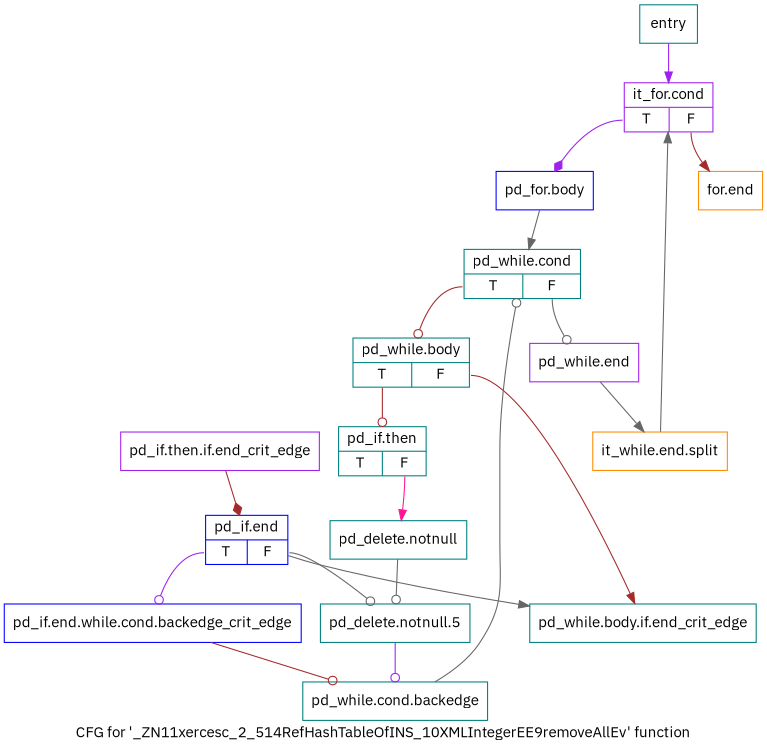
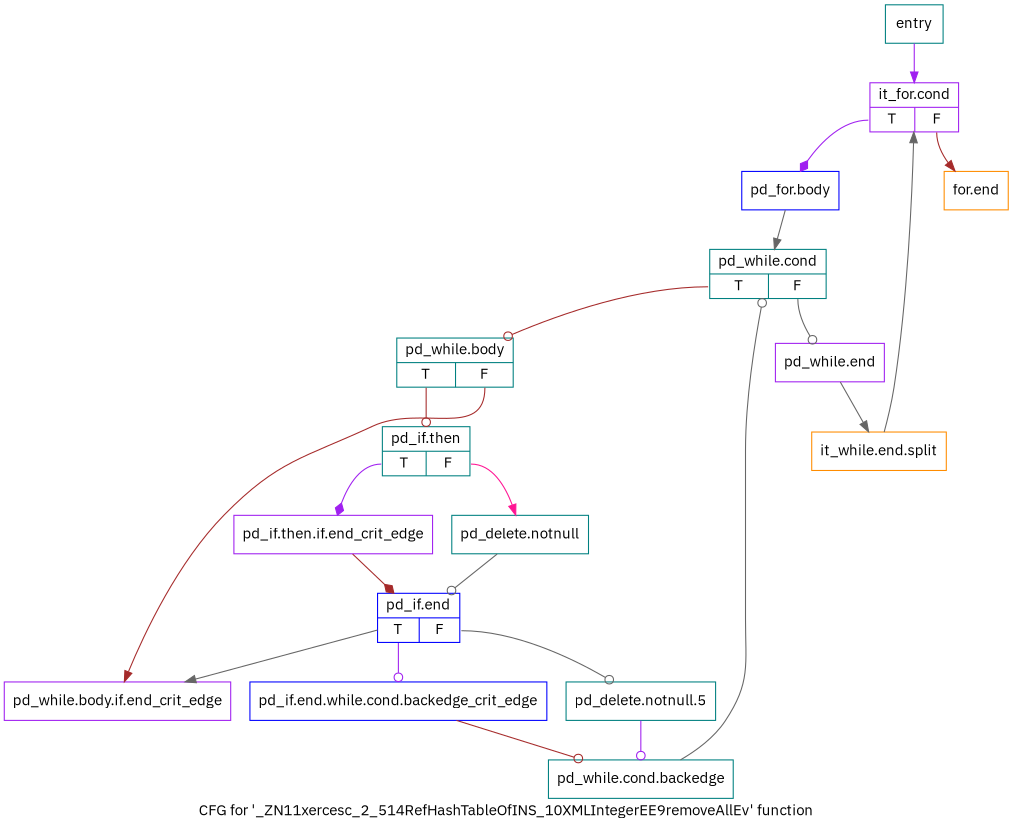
edge "pd_if.then" -> "pd_if.then.if.end_crit_edge": added
edge "pd_delete.notnull" -> "pd_delete.notnull.5": now "pd_delete.notnull" -> "pd_if.end"
node "pd_while.body.if.end_crit_edge": color teal -> purple
